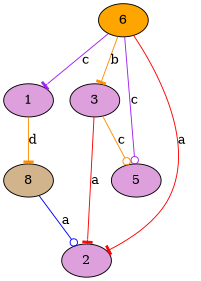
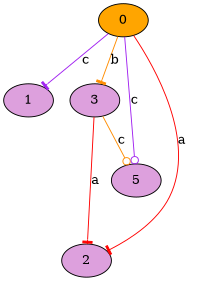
node "6": label "6" -> "0"
node "8": removed
